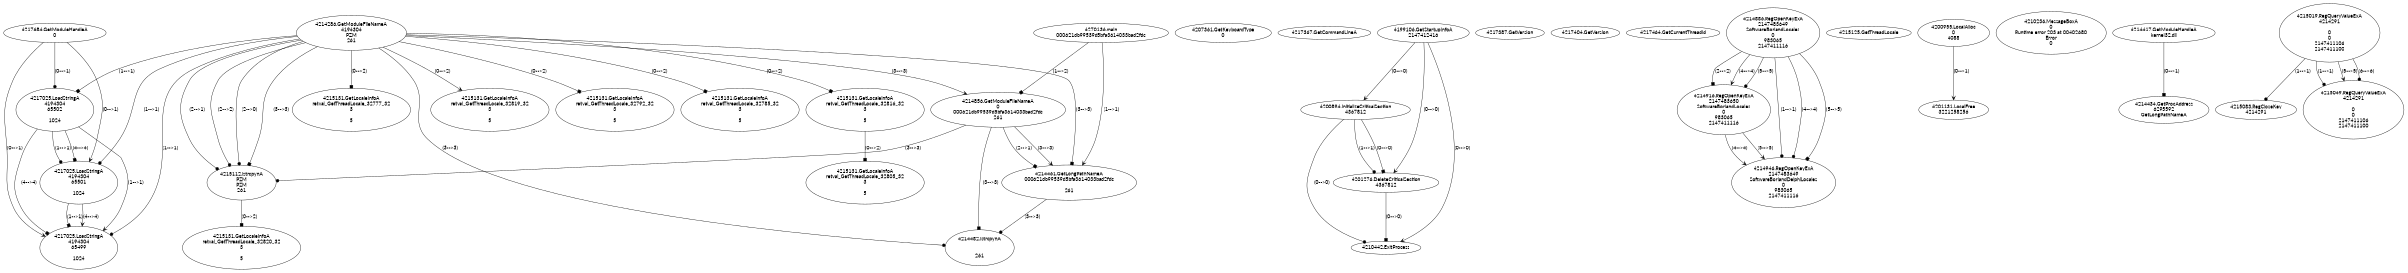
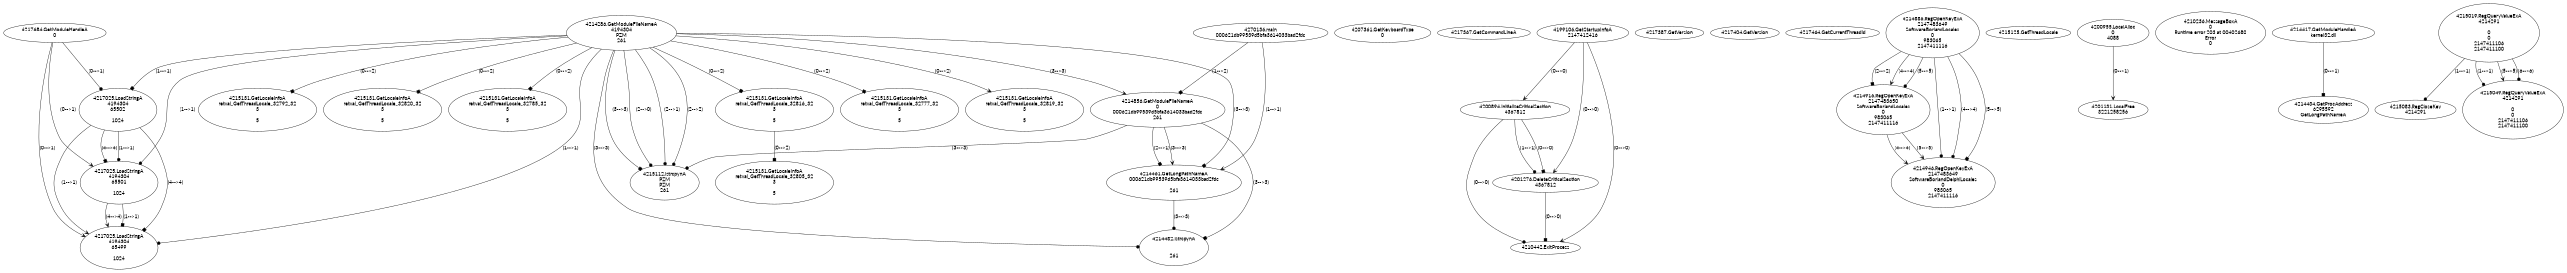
edge "4215112.lstrcpynA PZM PZM 261" -> "4215131.GetLocaleInfoA retval_GetThreadLocale_32820_32 3 5": now "4214286.GetModuleFileNameA 4194304 PZM 261" -> "4215131.GetLocaleInfoA retval_GetThreadLocale_32820_32 3 5"
